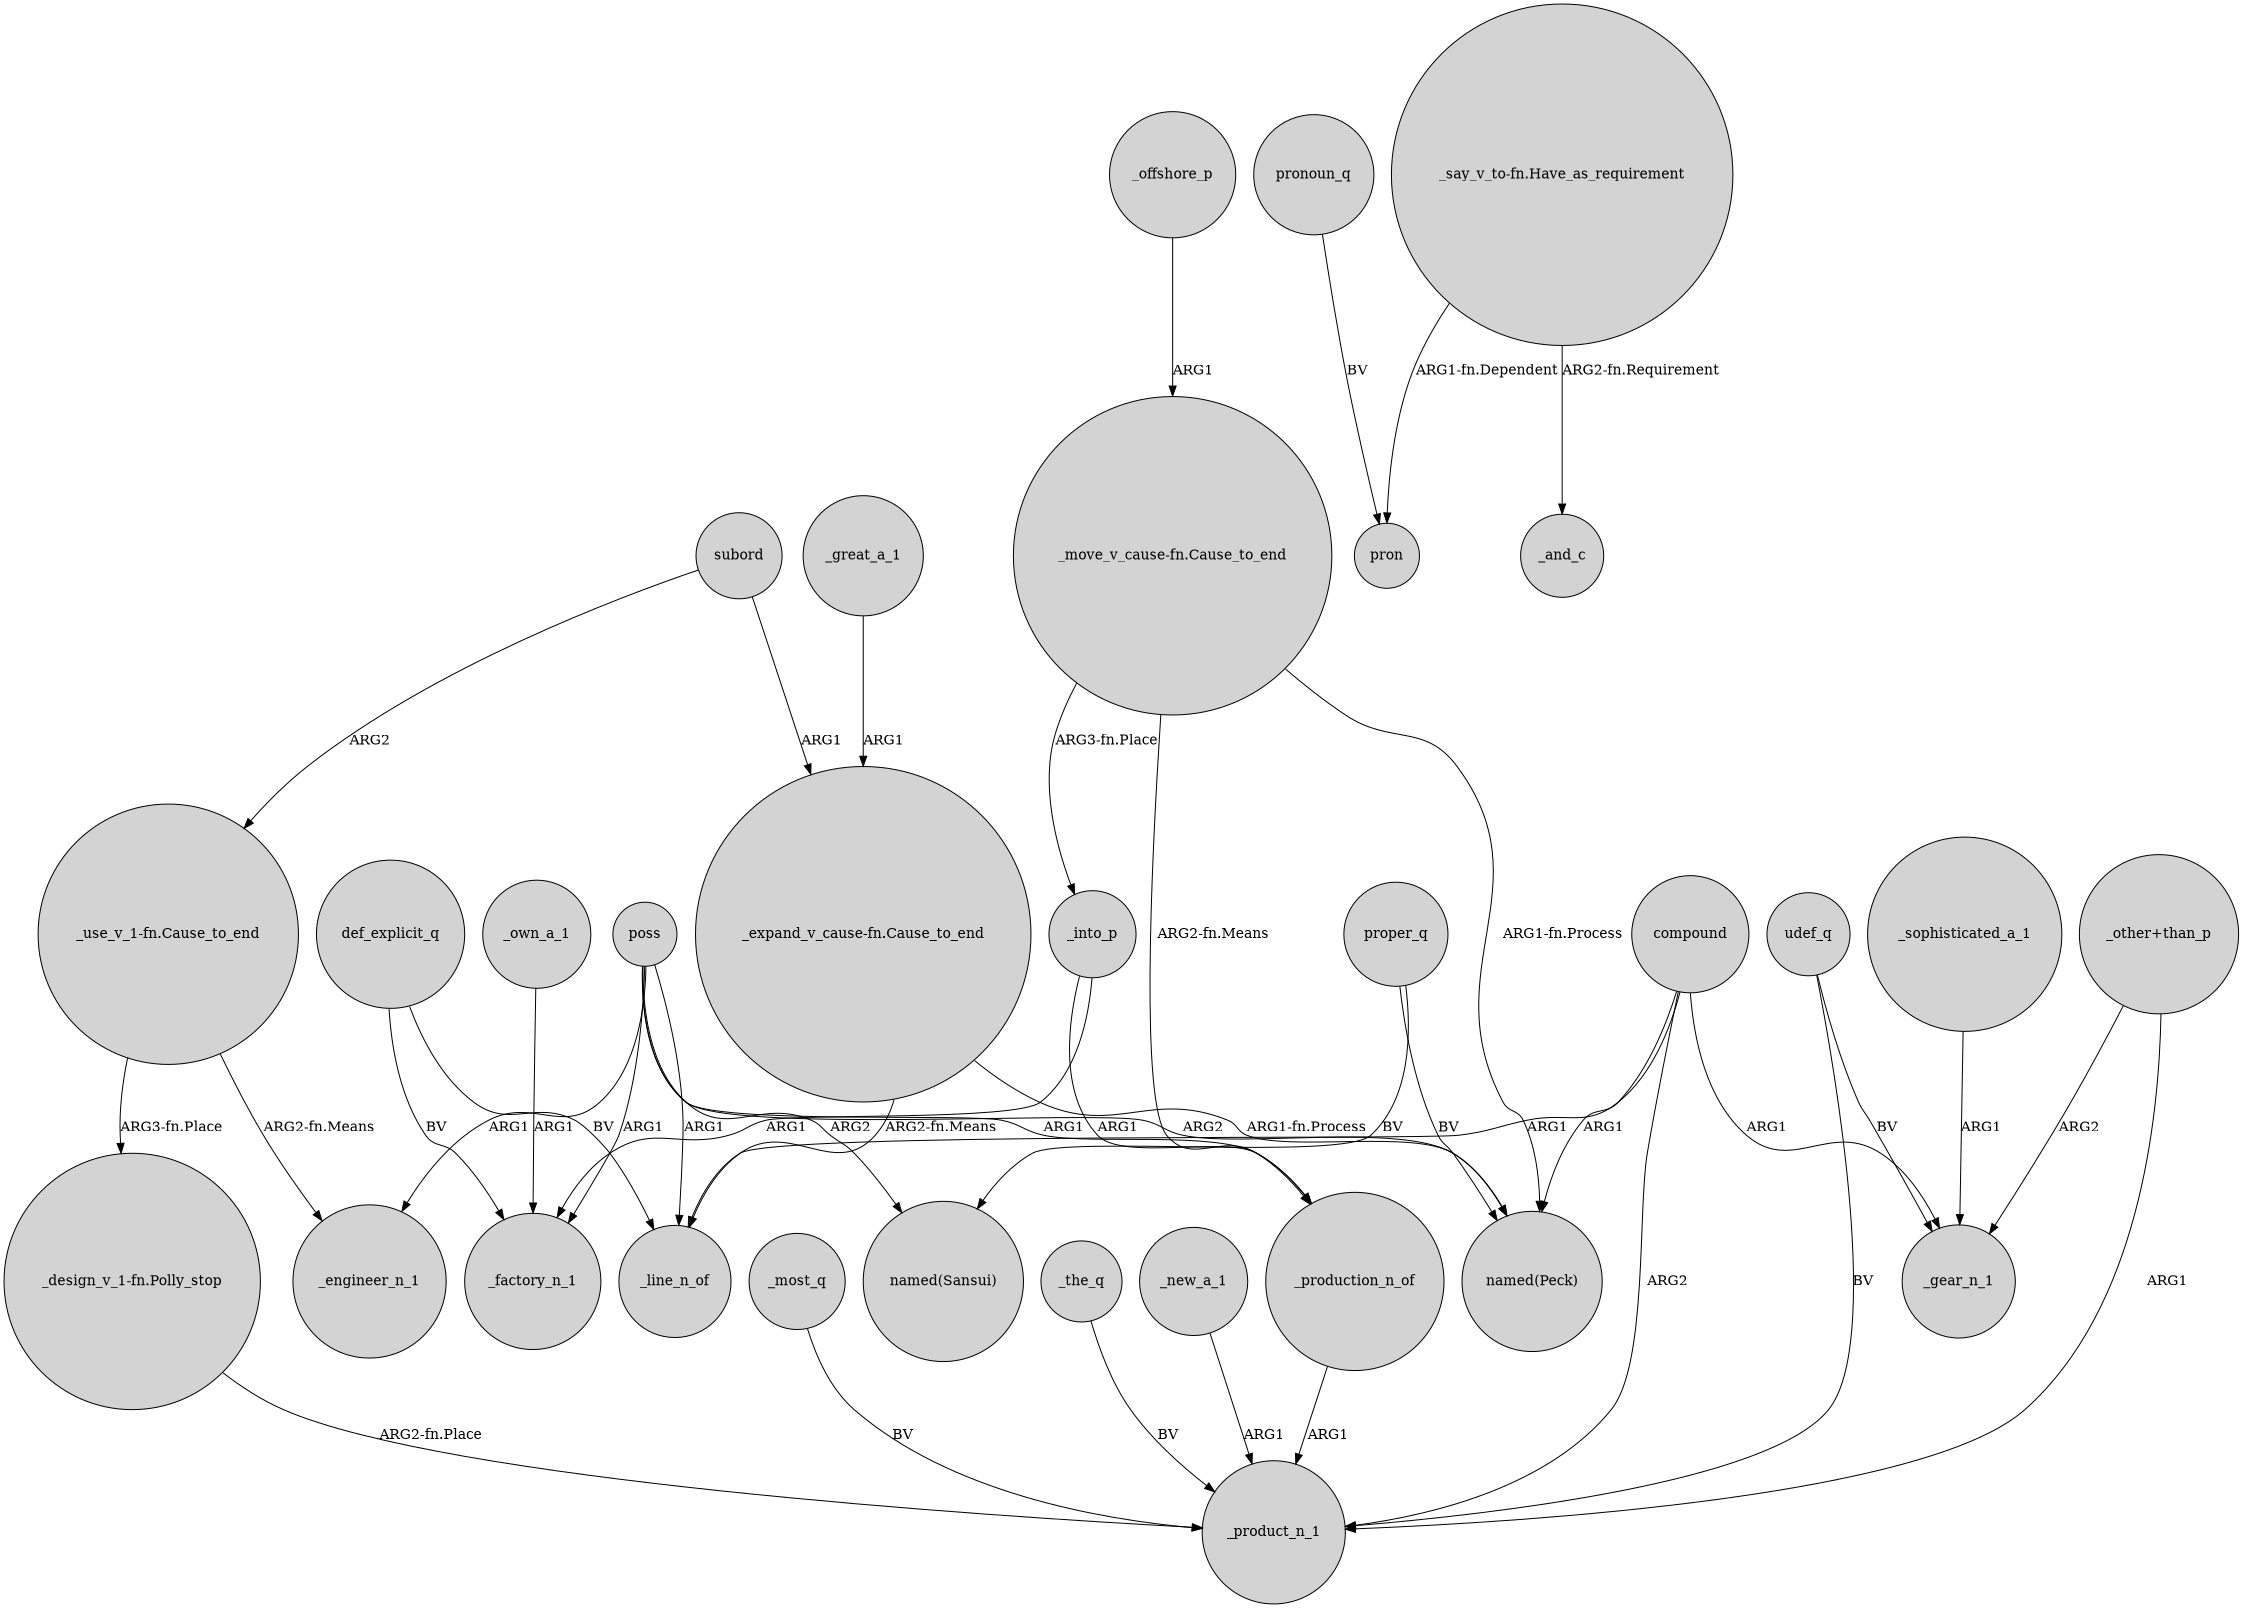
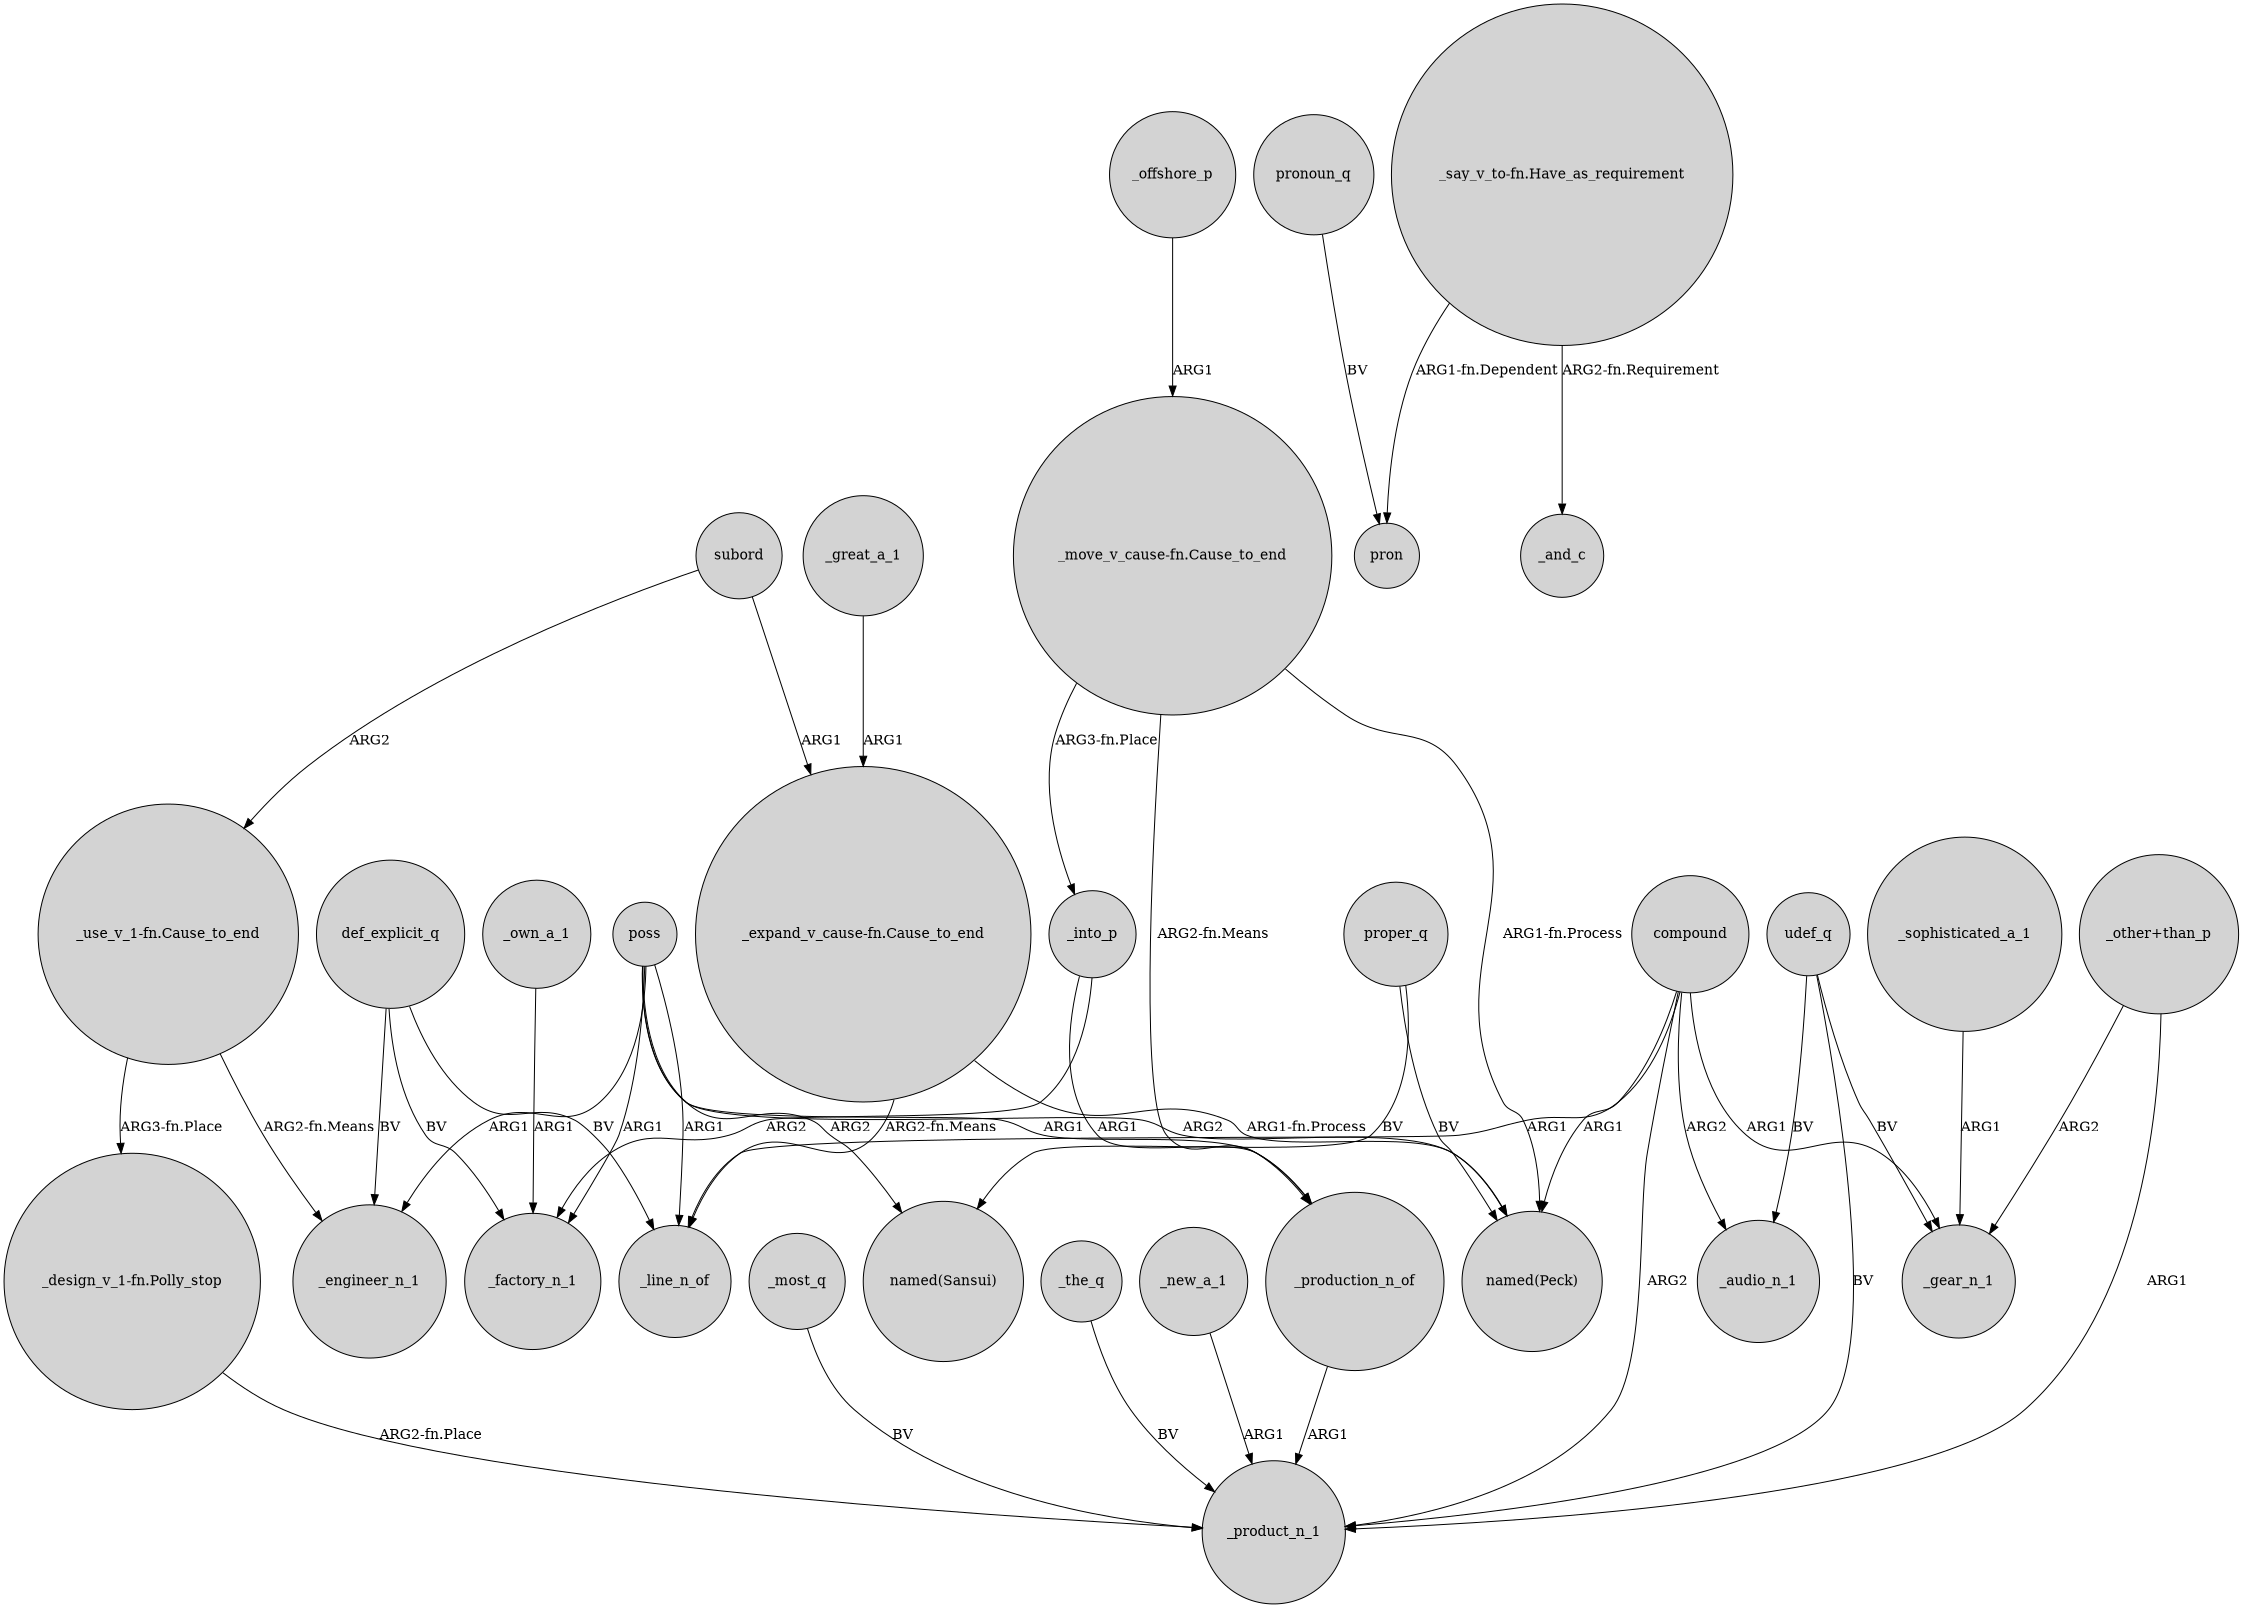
edge "def_explicit_q" -> "_engineer_n_1": added, label "BV"
edge "_into_p" -> "_factory_n_1": label "ARG1" -> "ARG2"
node "_audio_n_1": added
